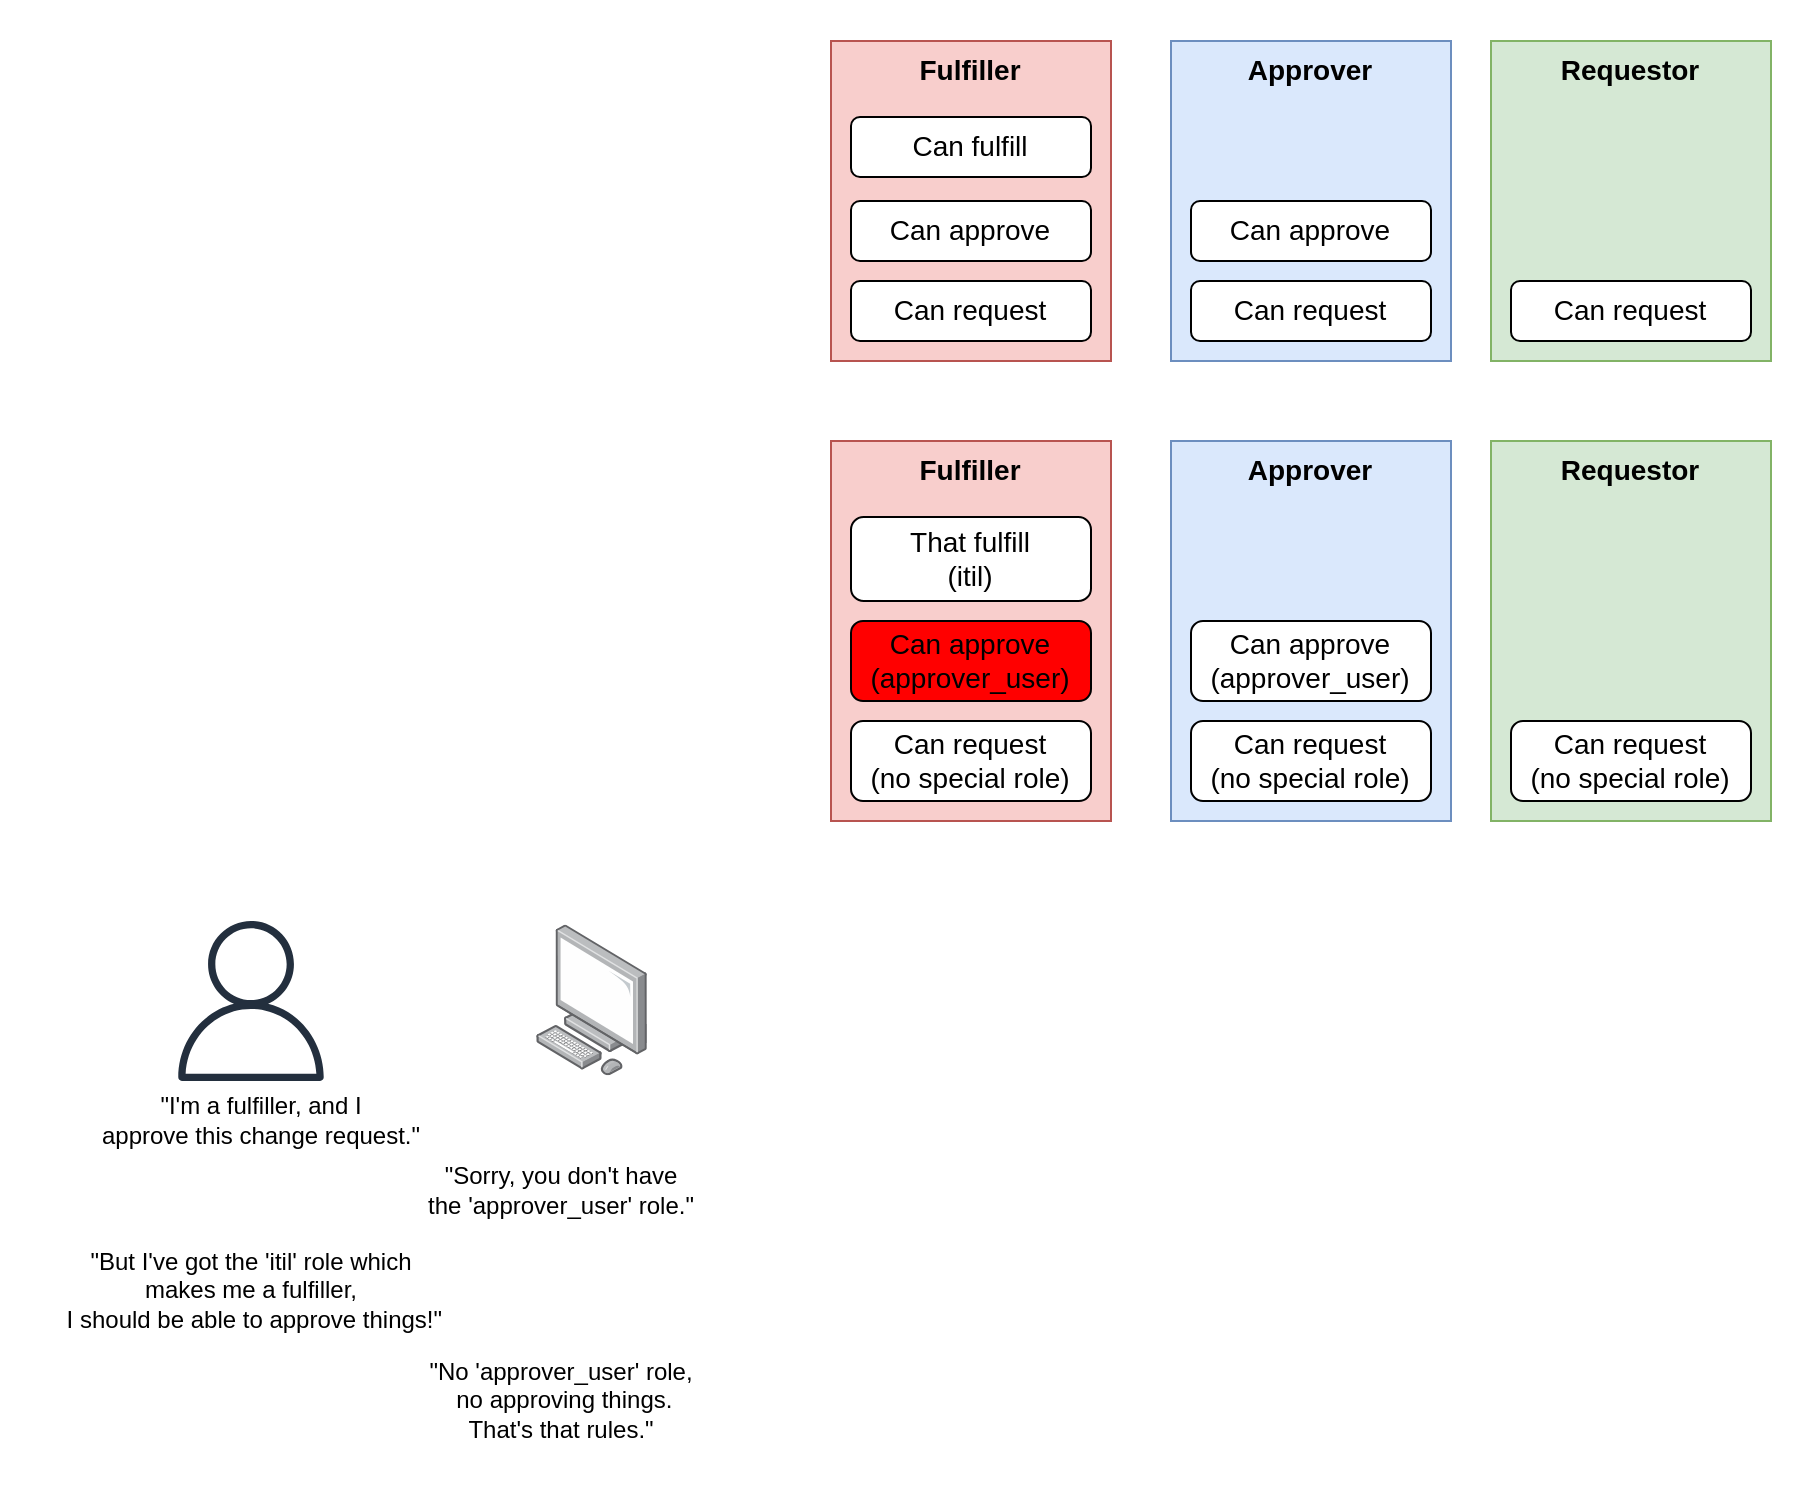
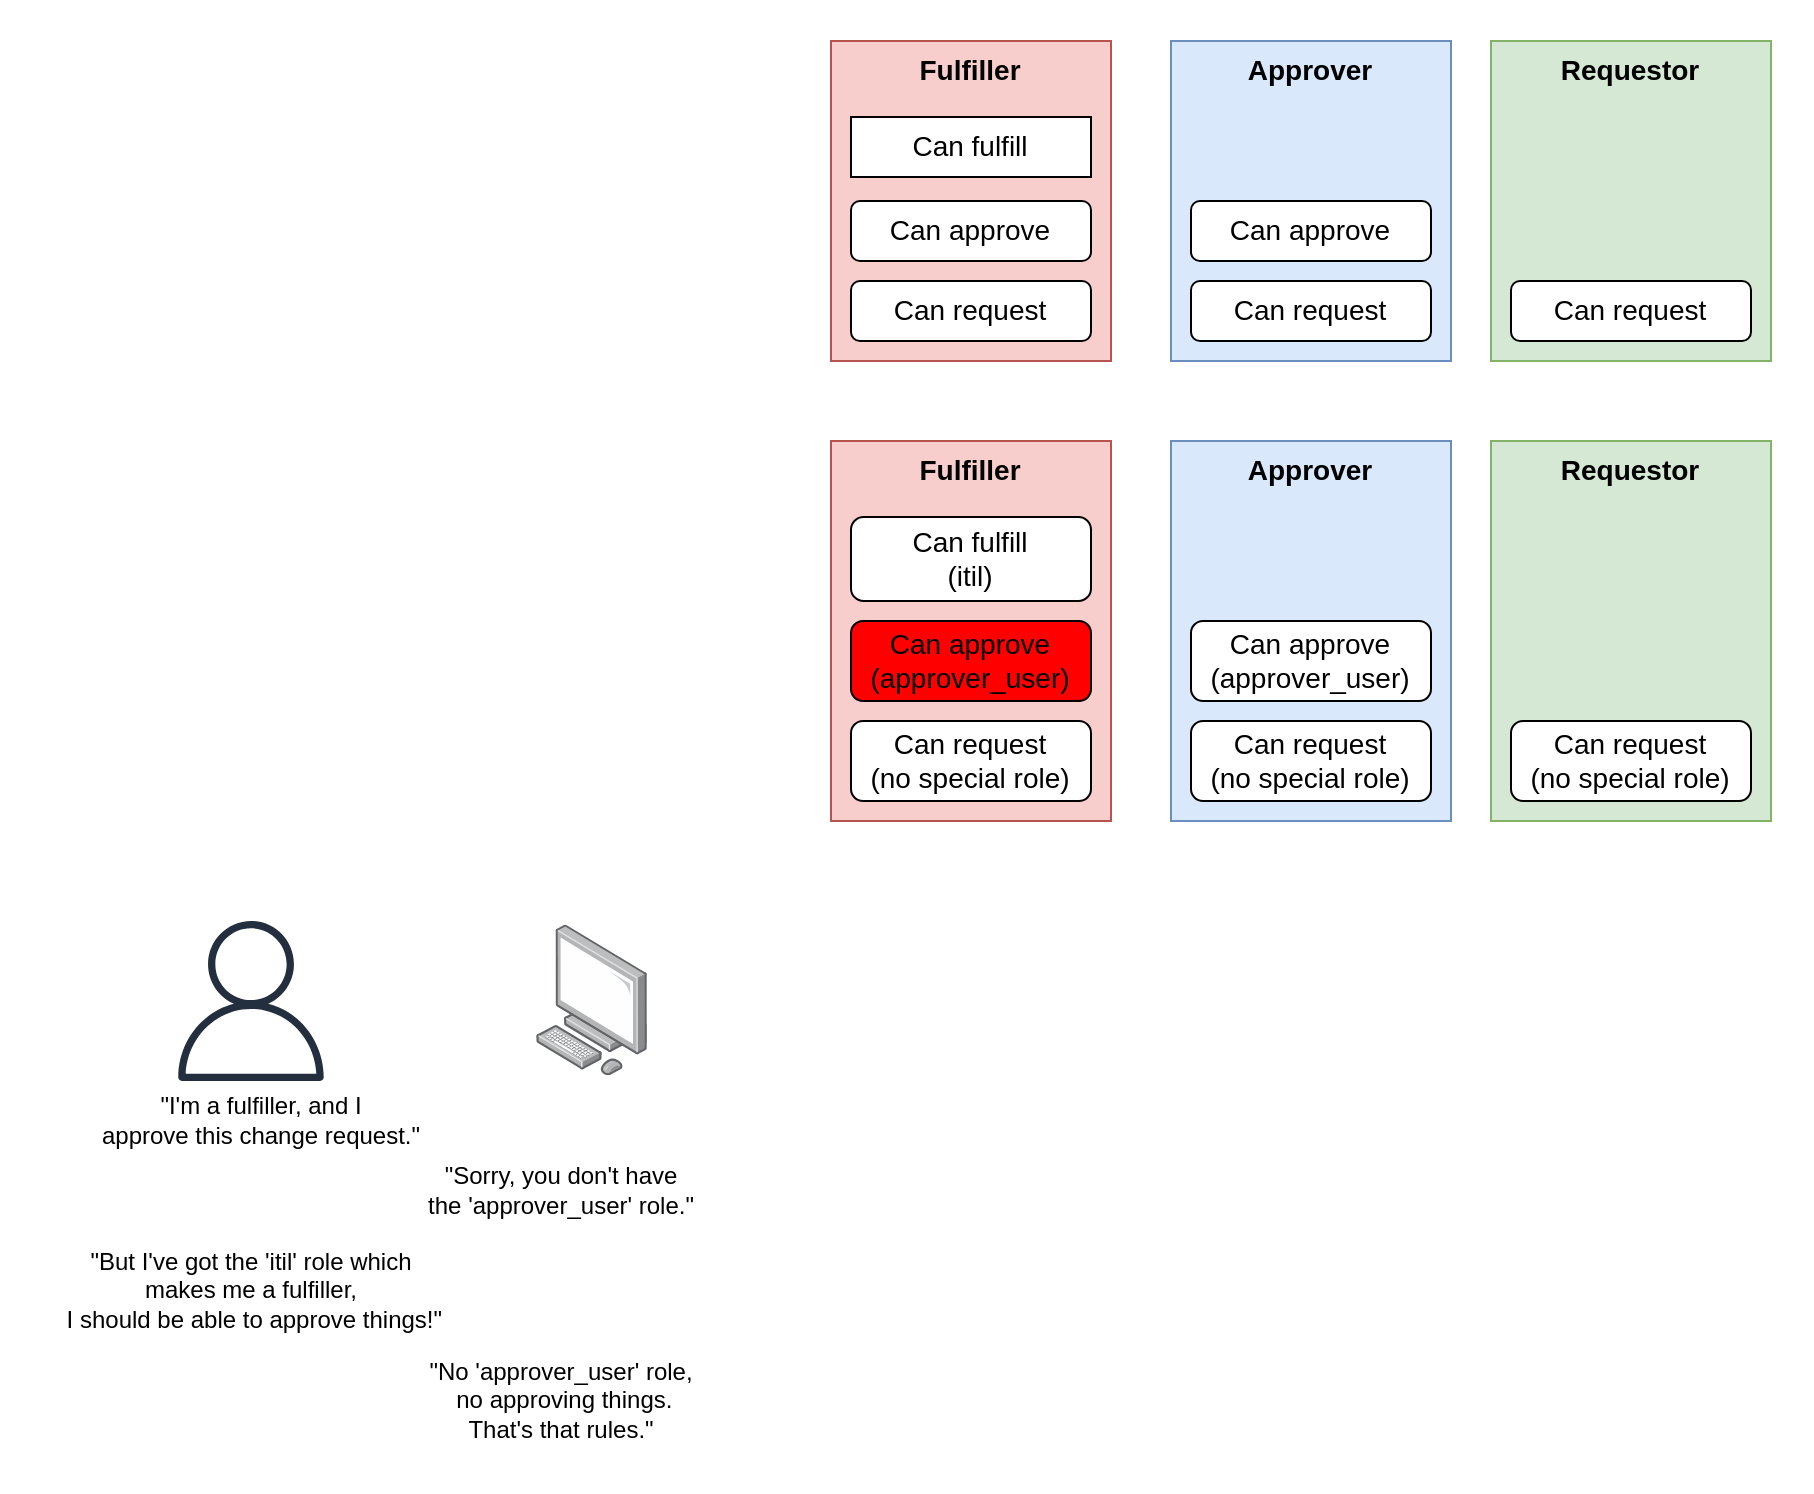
node "Can fulfill": shape rounded rectangle -> rectangle
node "That fulfill (itil)": label "That fulfill (itil)" -> "Can fulfill (itil)"
